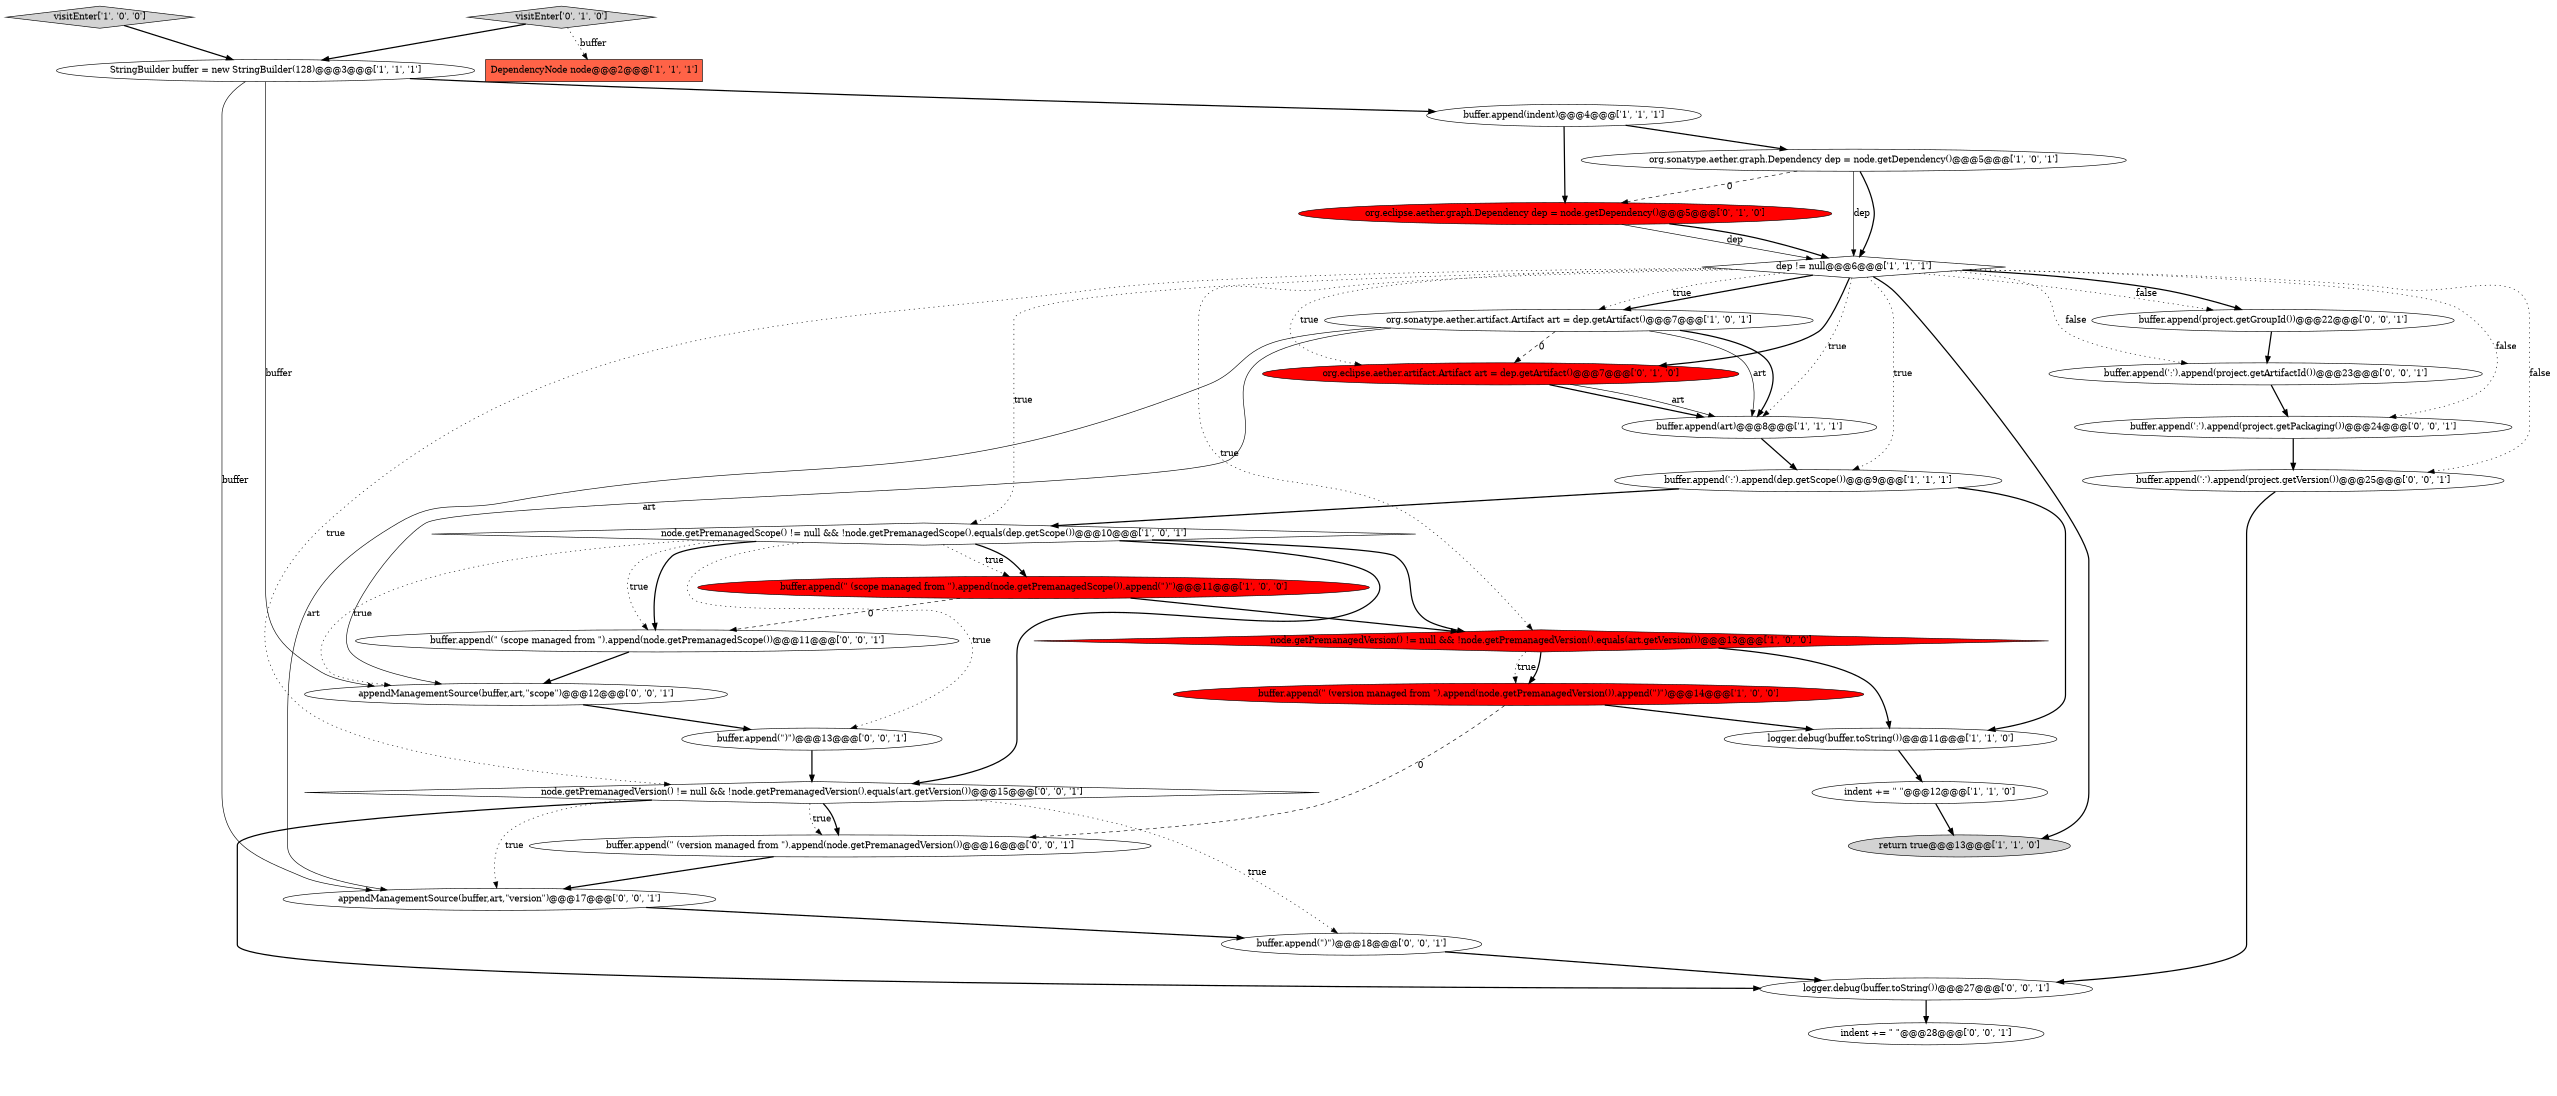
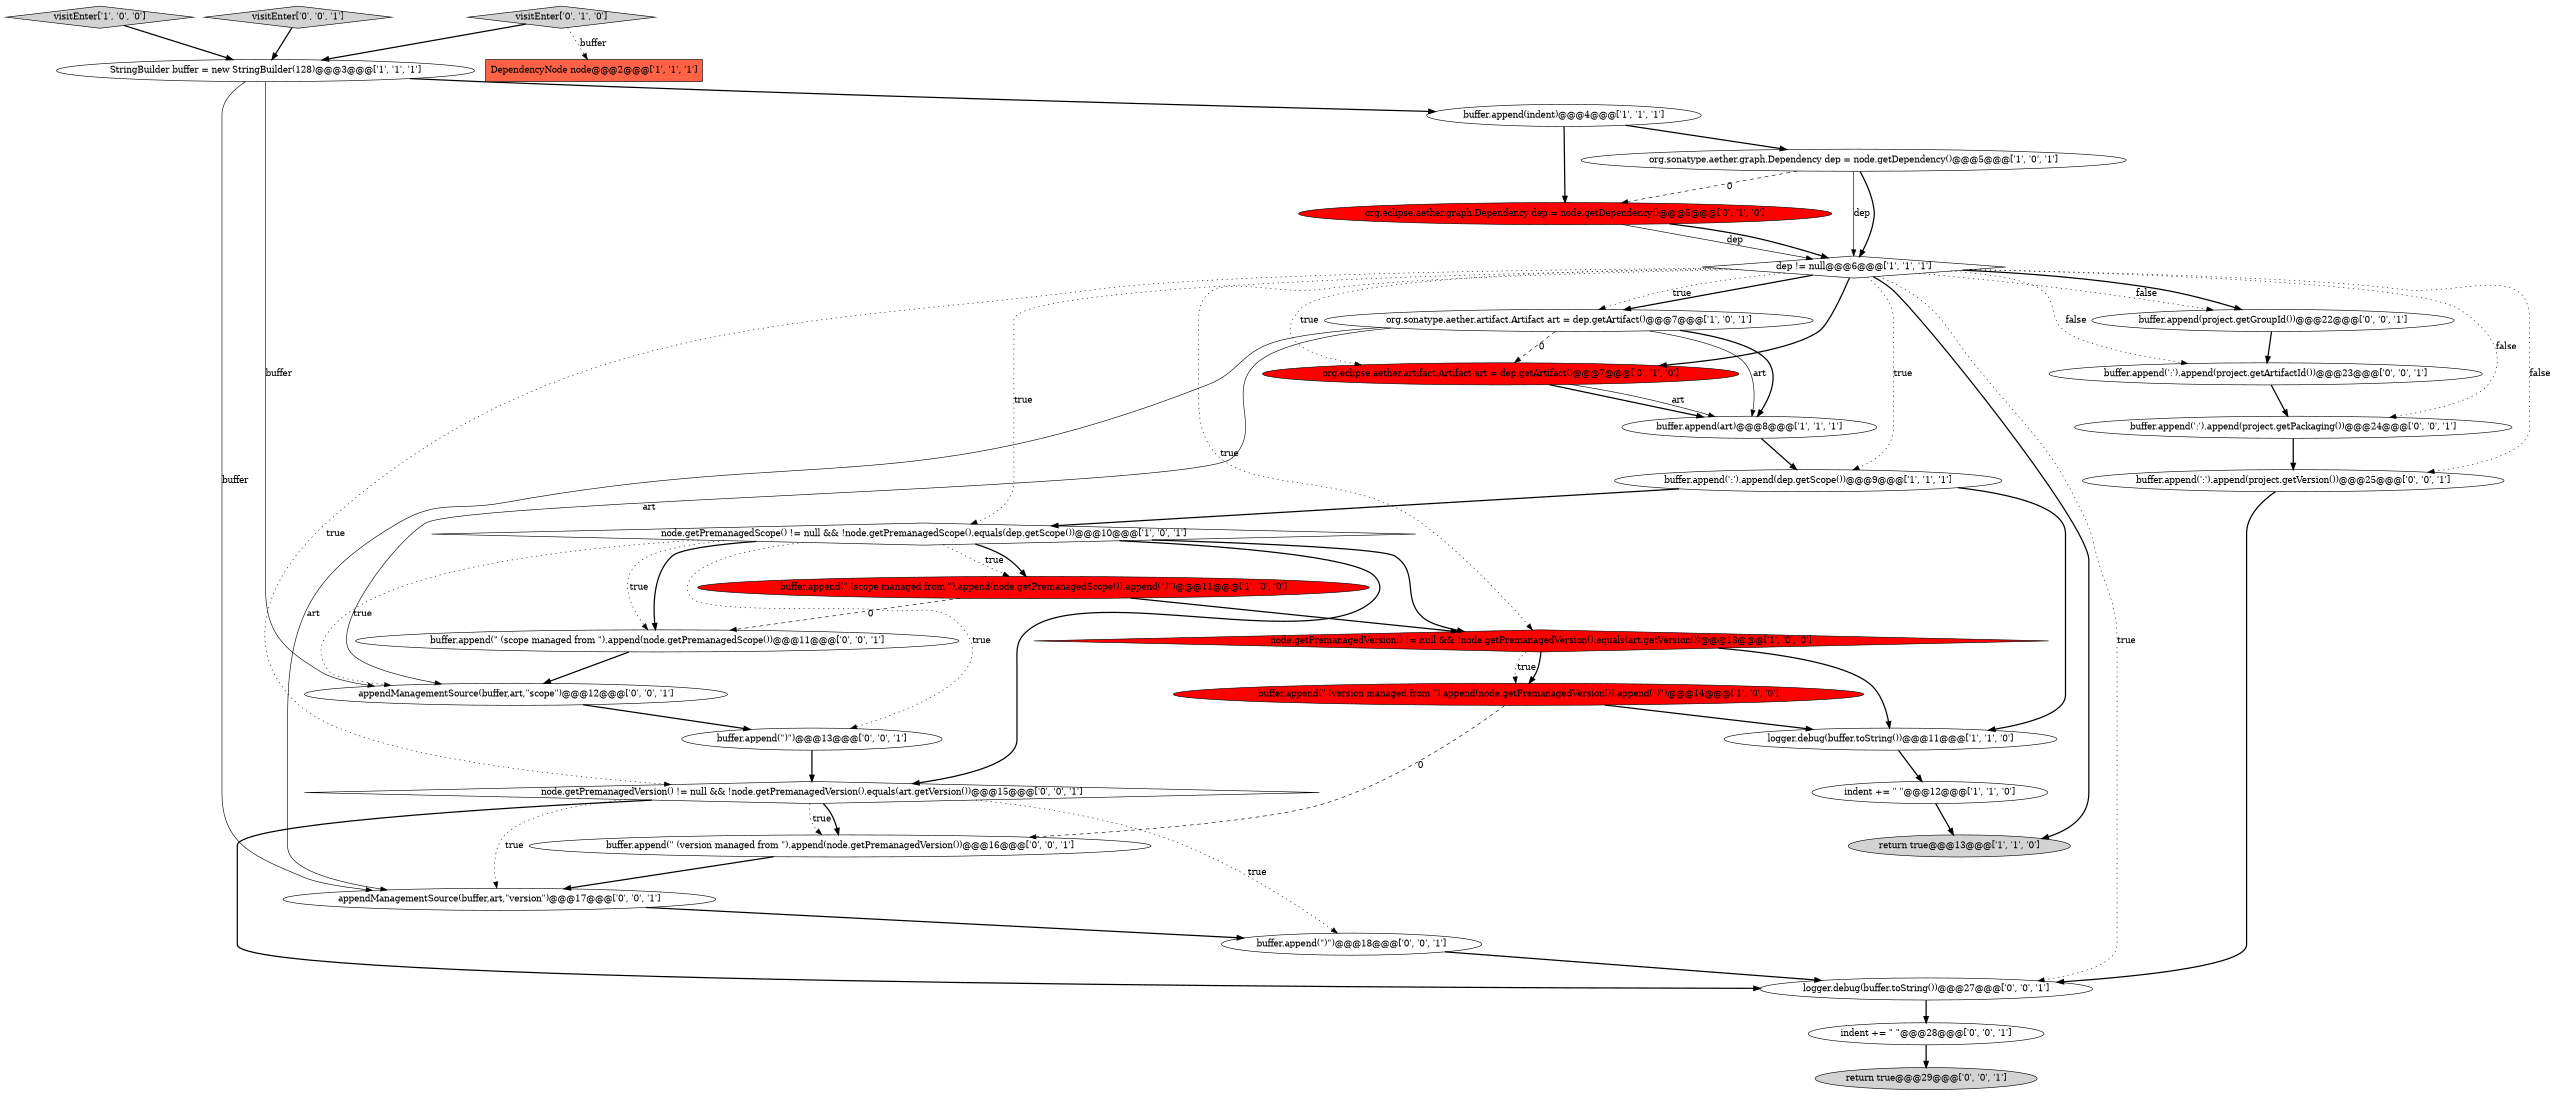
node "visitEnter['0', '0', '1']": added
edge "dep != null@@@6@@@['1', '1', '1']" -> "buffer.append(art)@@@8@@@['1', '1', '1']": now "dep != null@@@6@@@['1', '1', '1']" -> "logger.debug(buffer.toString())@@@27@@@['0', '0', '1']"
node "return true@@@29@@@['0', '0', '1']": added
